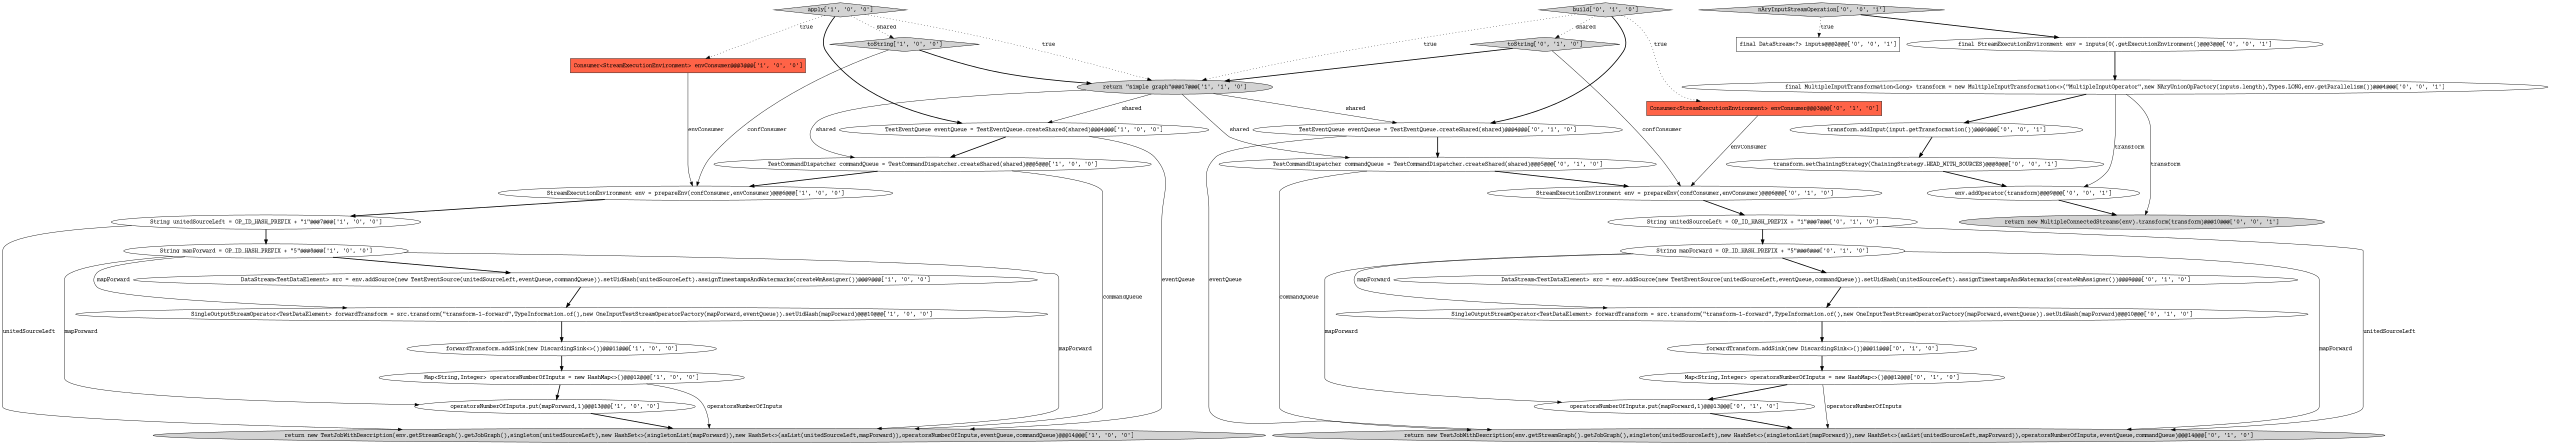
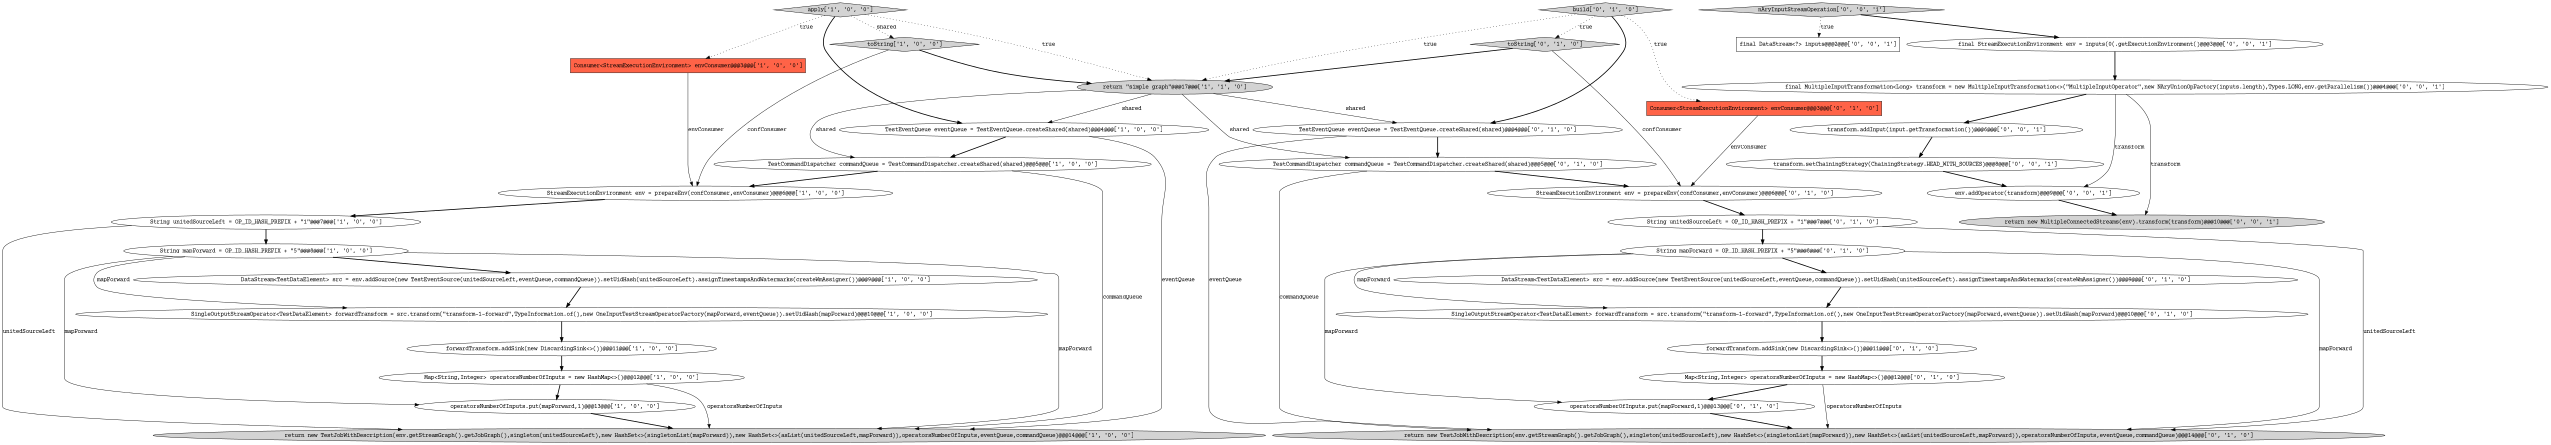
edge "build['0', '1', '0']" -> "toString['0', '1', '0']": label "shared" -> "true"
